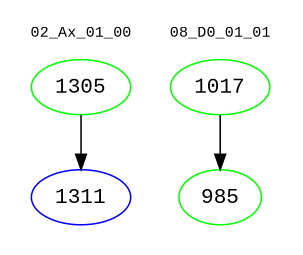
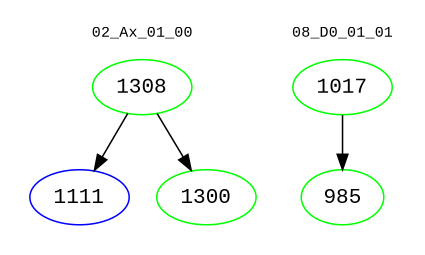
node "1305": label "1305" -> "1308"
node "1311": label "1311" -> "1111"
node "1300": added
